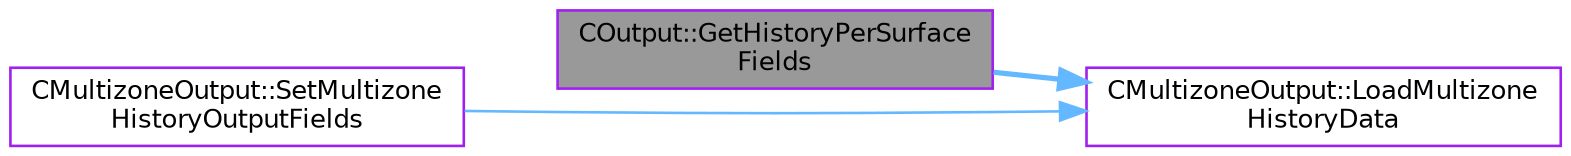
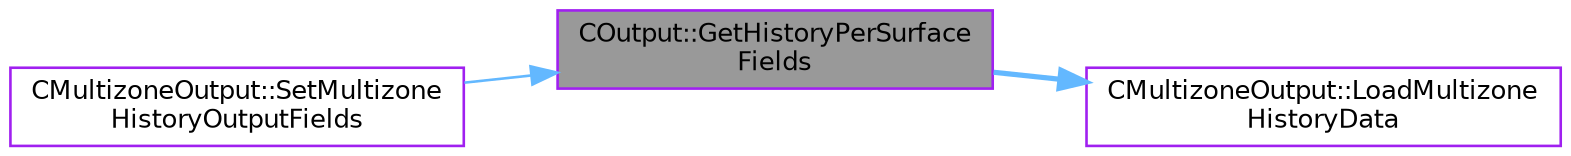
edge "CMultizoneOutput::SetMultizone HistoryOutputFields" -> "CMultizoneOutput::LoadMultizone HistoryData": now "CMultizoneOutput::SetMultizone HistoryOutputFields" -> "COutput::GetHistoryPerSurface Fields"
